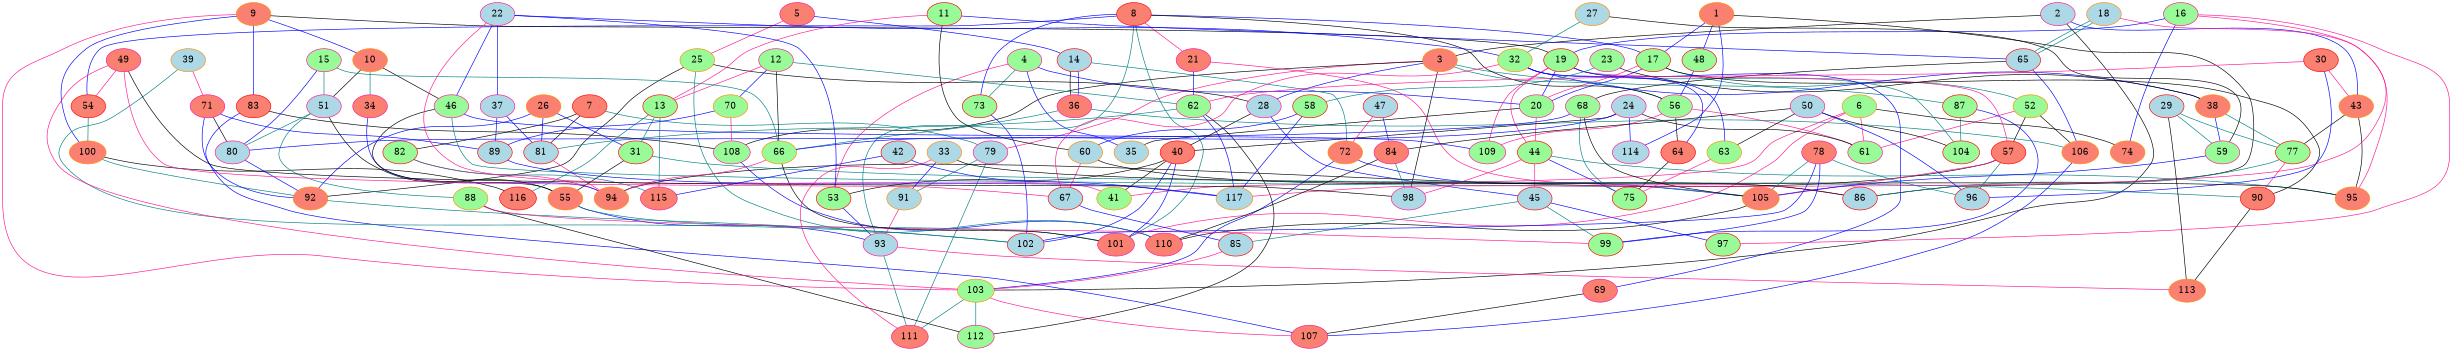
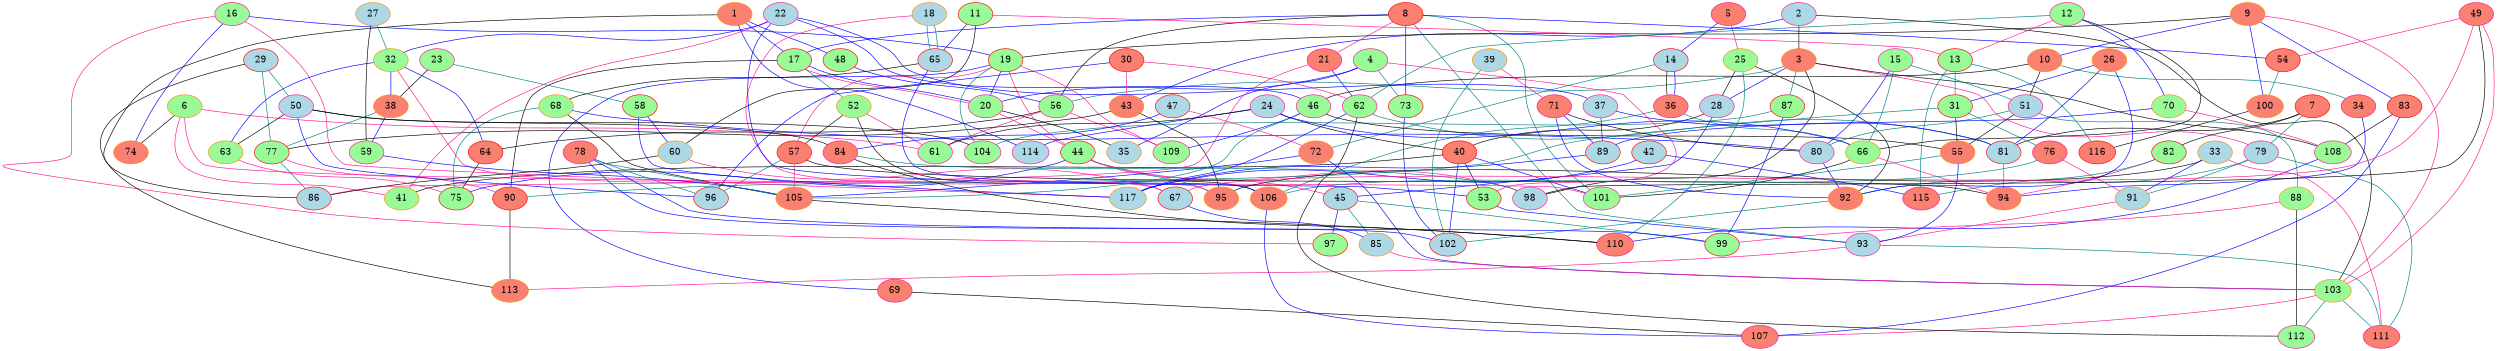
node "68": color deeppink -> darkorange
edge "29" -- "59": now "29" -- "50"
node "104": color red -> deeppink
node "76": added
edge "100" -- "92": now "79" -- "92"
node "101": fillcolor salmon -> palegreen
node "85": color red -> darkorange
